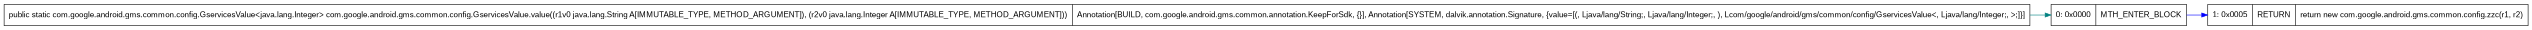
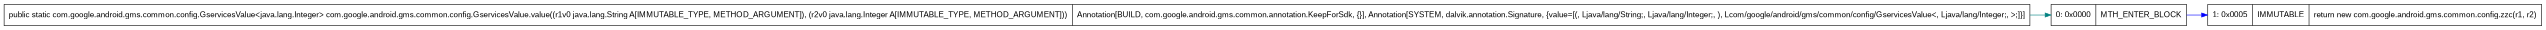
node "1: 0x0005": text "RETURN" -> "IMMUTABLE"
